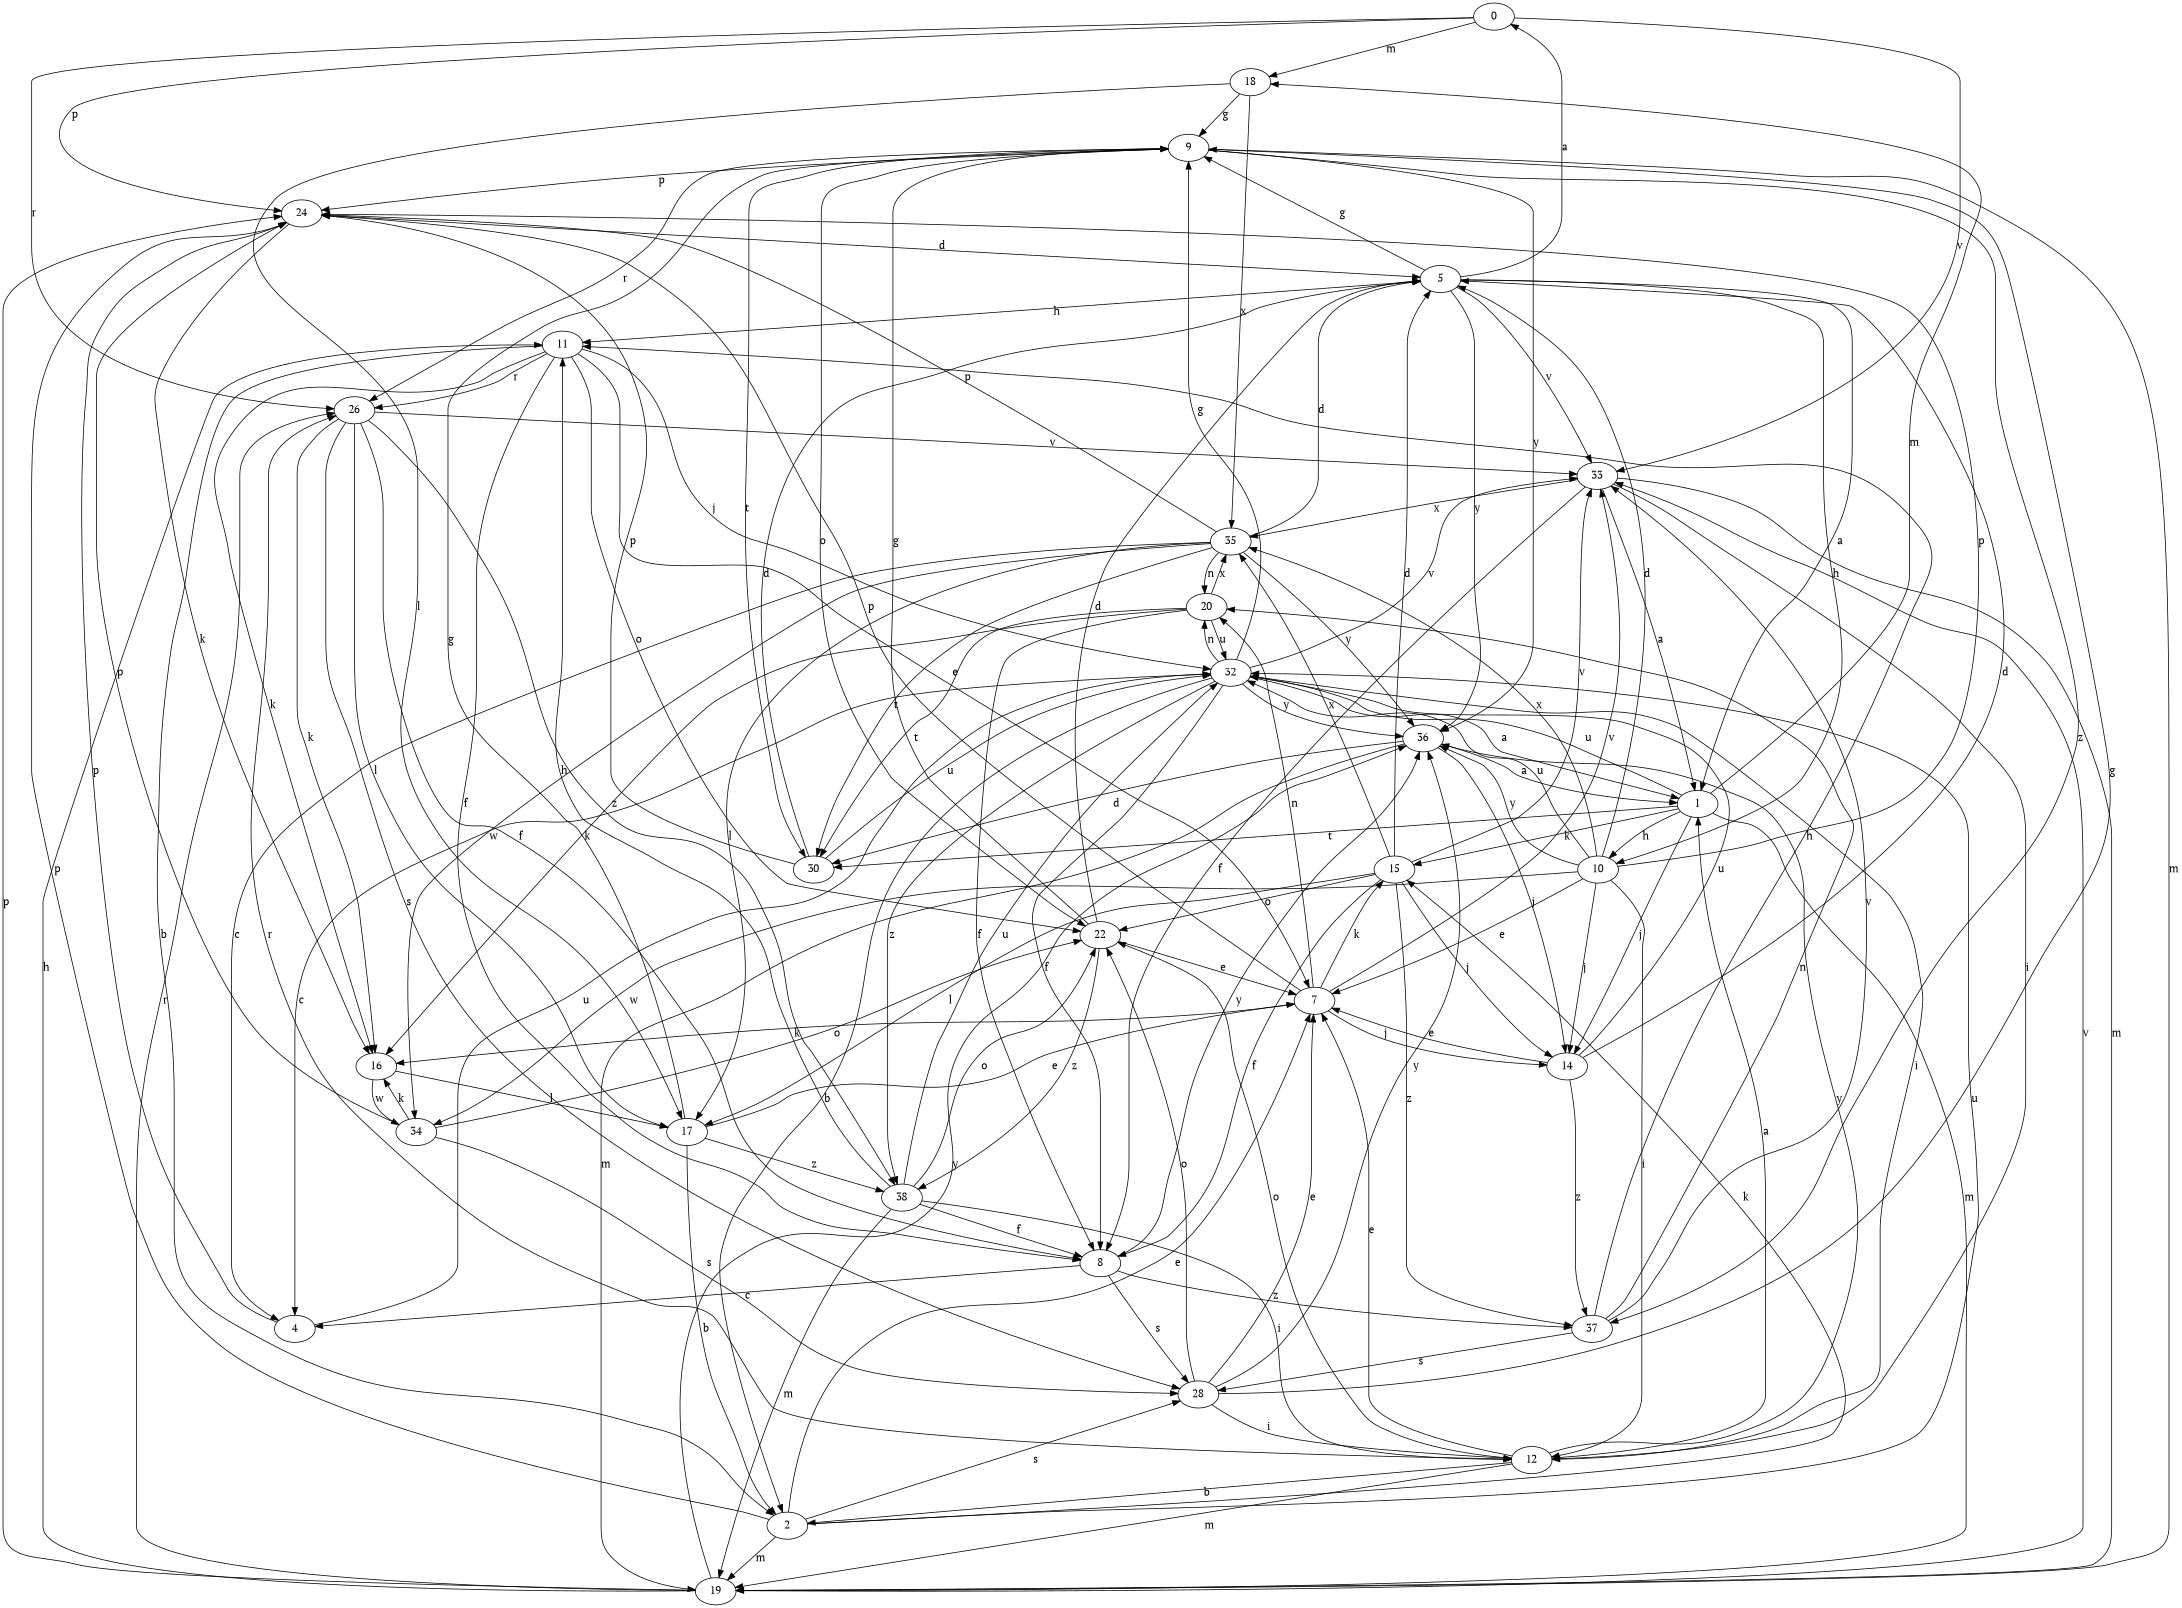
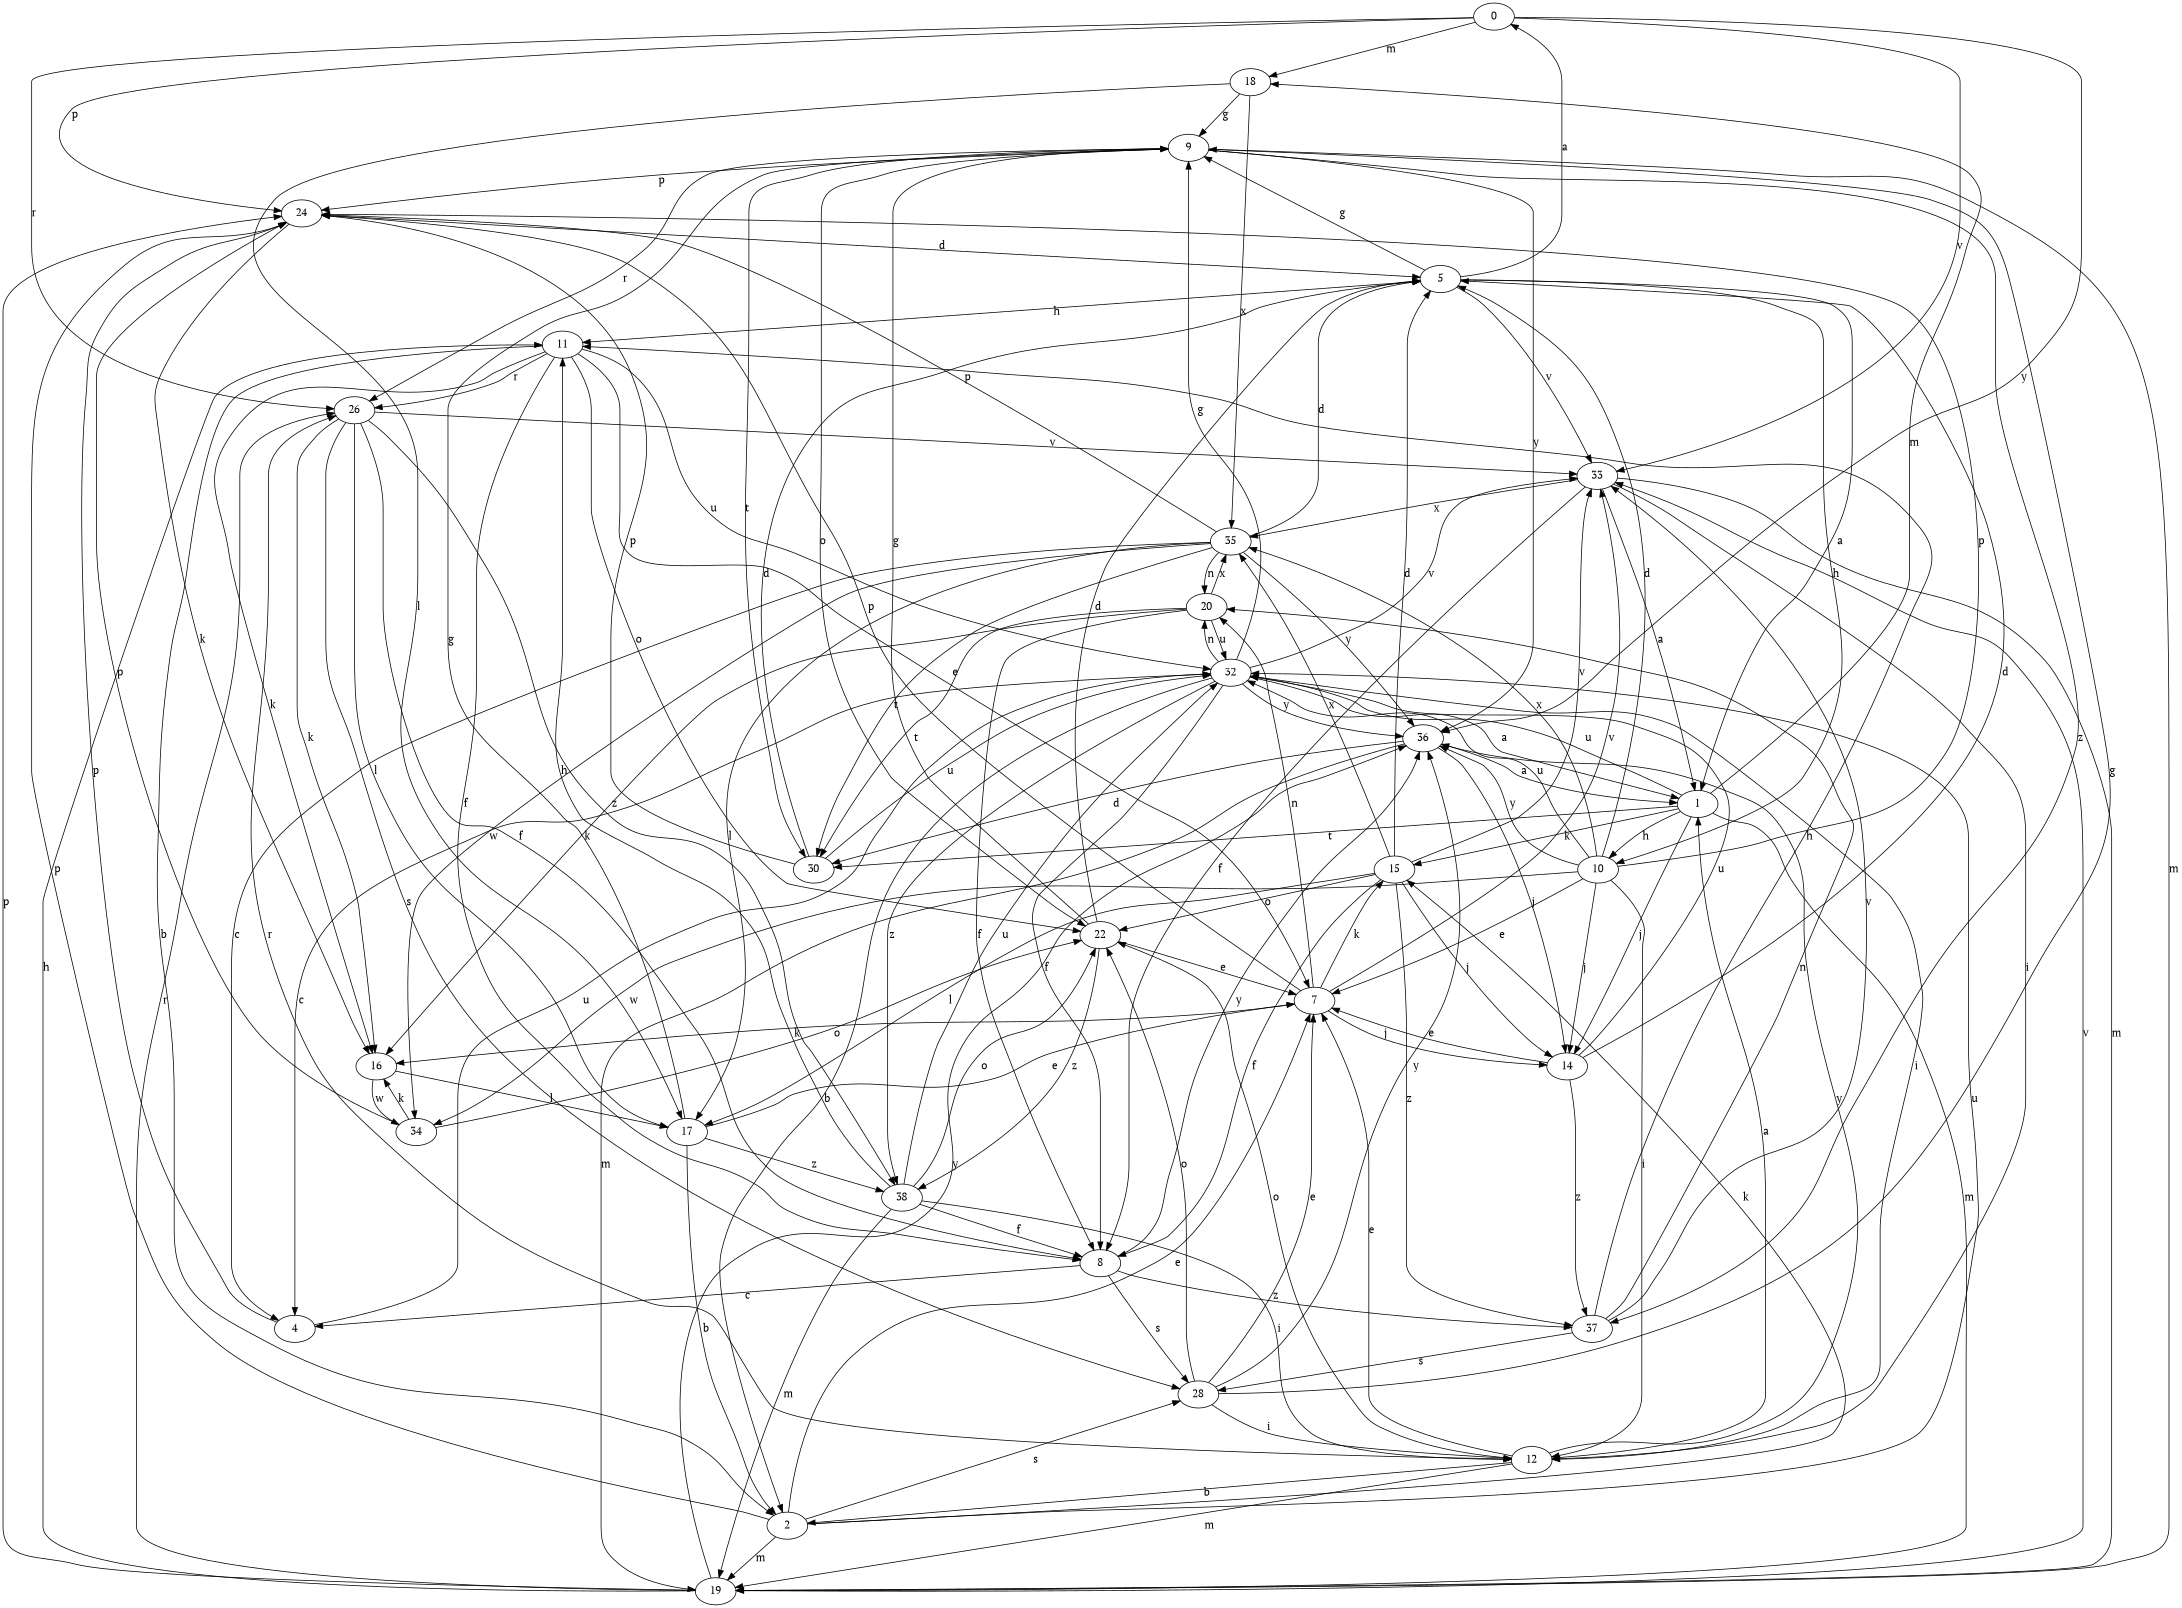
edge "11" -> "32": label "j" -> "u"
edge "5" -> "36": now "0" -> "36"
edge "34" -> "28": removed, label "s"
